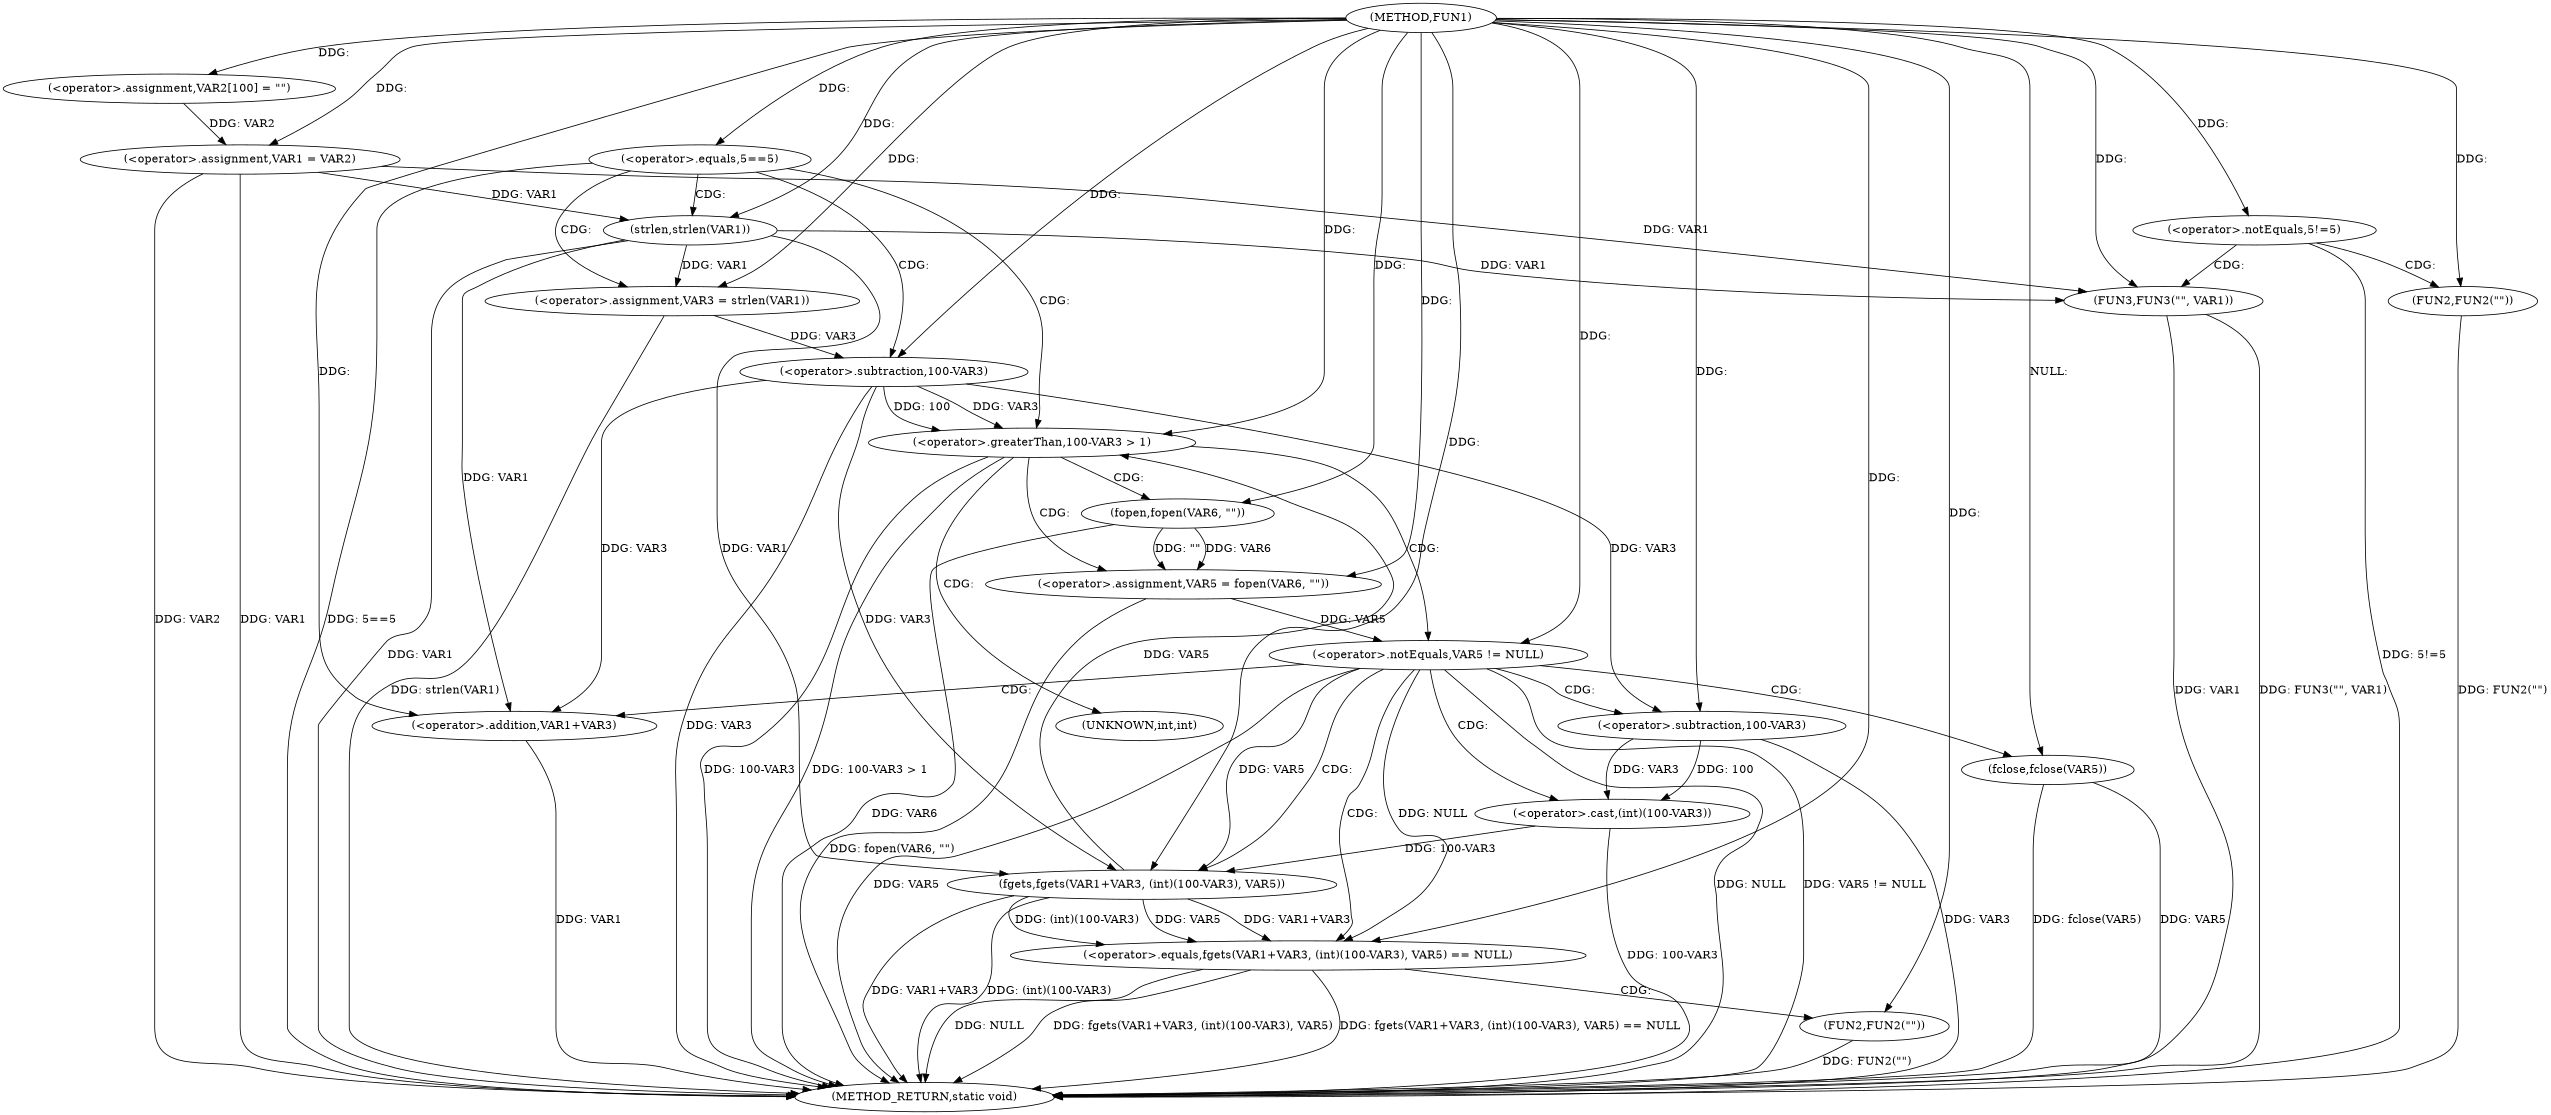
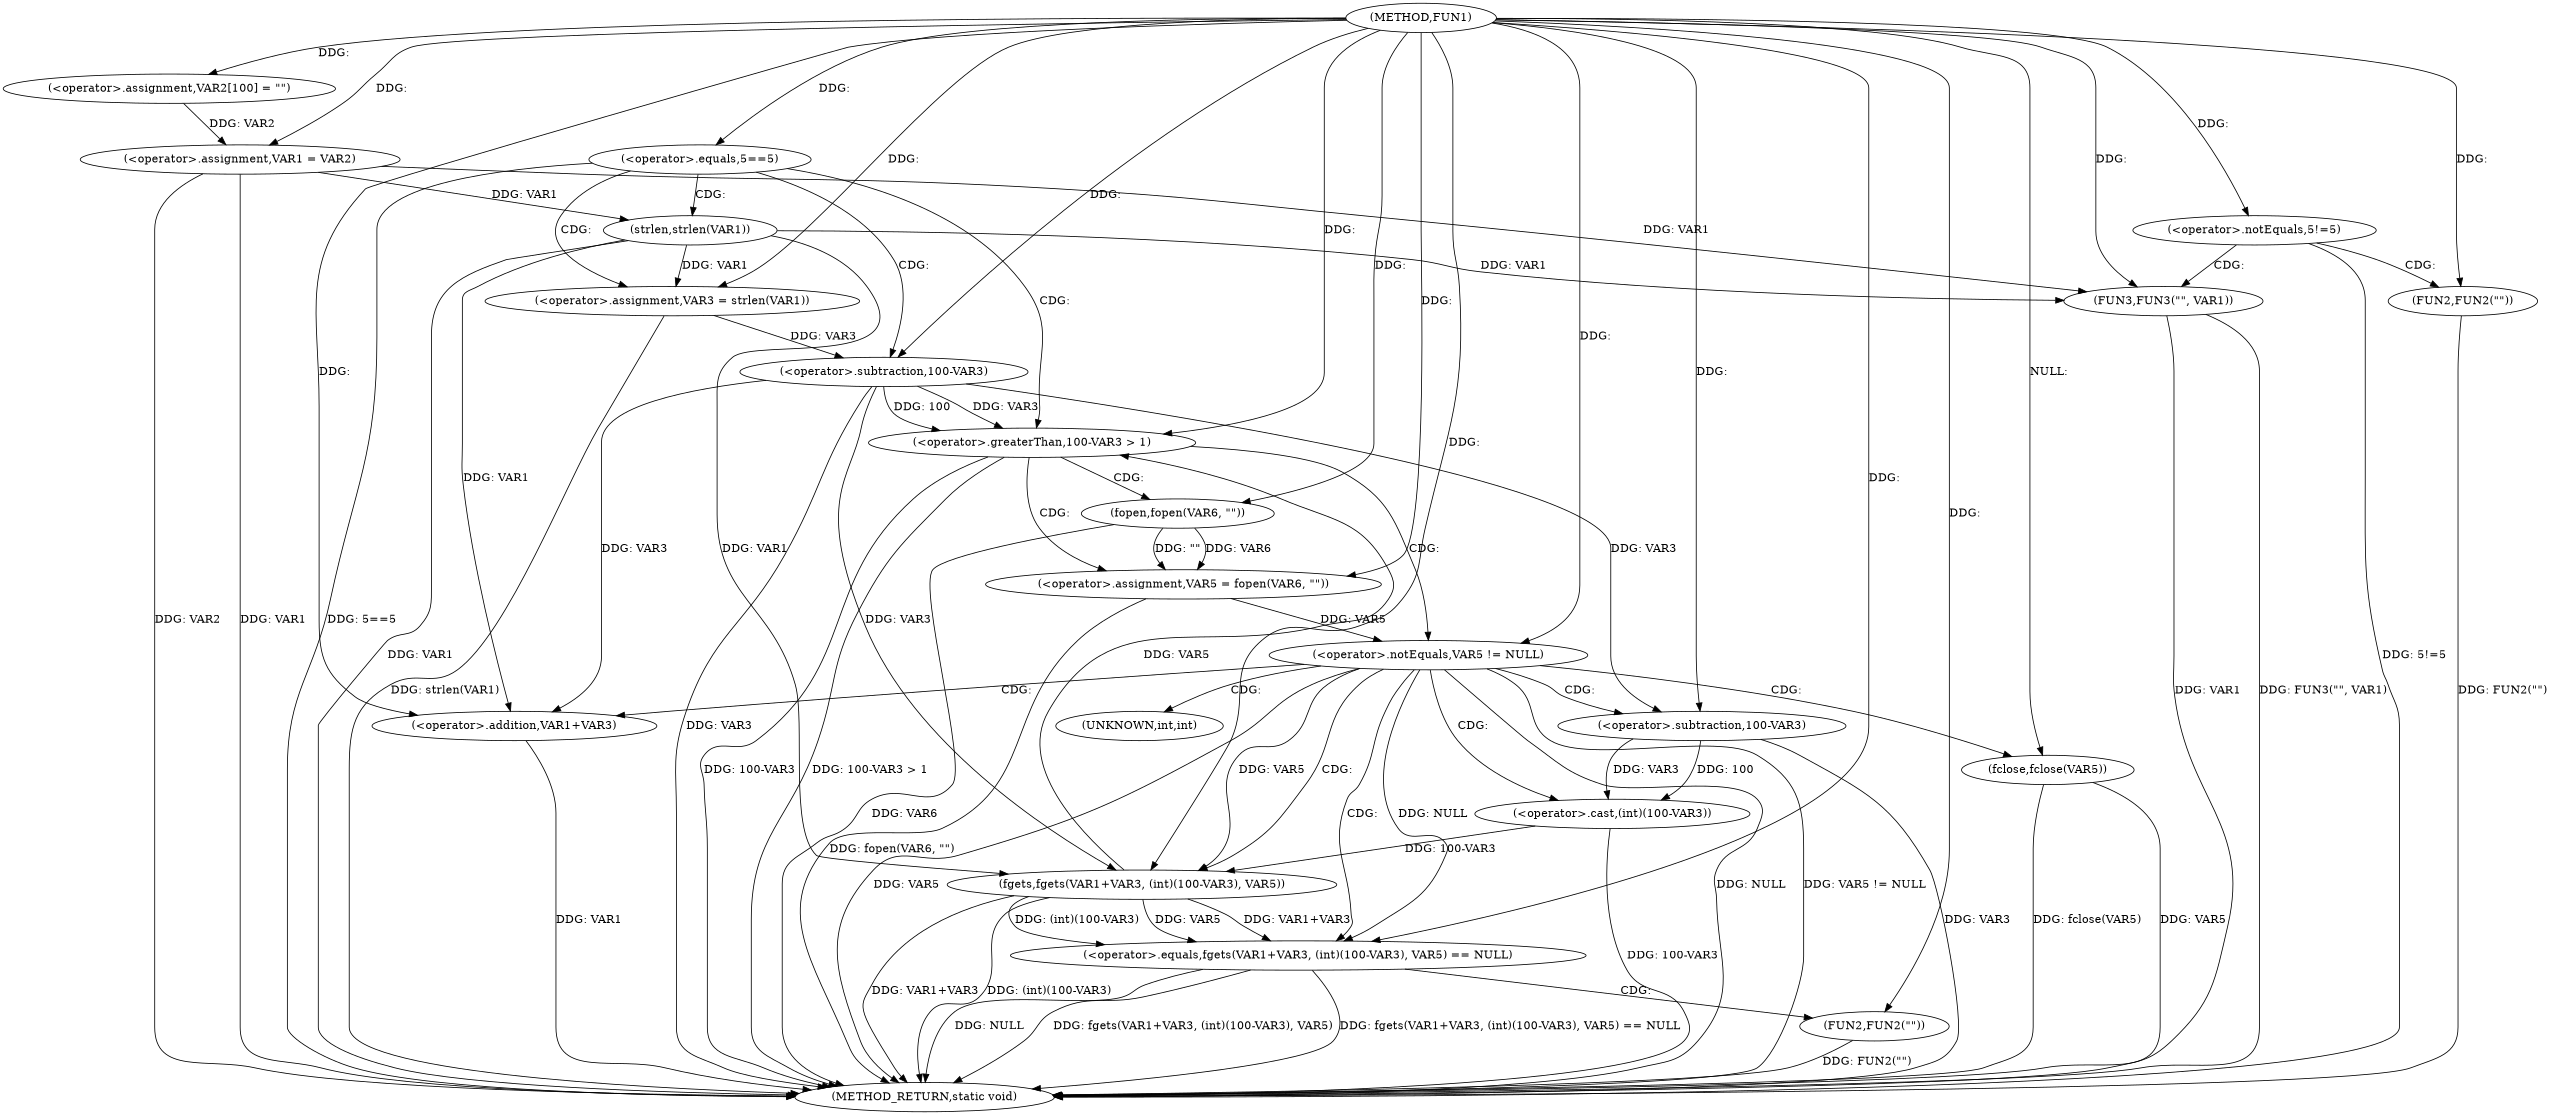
edge "(METHOD,FUN1)" -> "(strlen,strlen(VAR1))": removed, label "DDG:"
edge "(<operator>.greaterThan,100-VAR3 > 1)" -> "(UNKNOWN,int,int)": now "(<operator>.notEquals,VAR5 != NULL)" -> "(UNKNOWN,int,int)"
